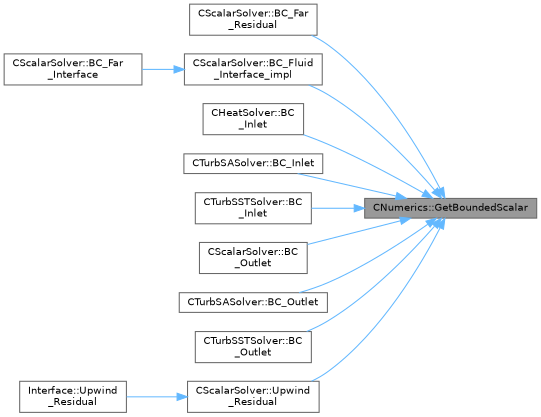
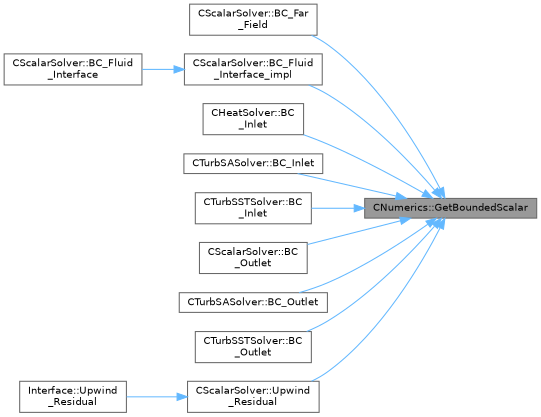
node "CScalarSolver::BC_Far _Residual": label "CScalarSolver::BC_Far _Residual" -> "CScalarSolver::BC_Far _Field"
node "CScalarSolver::BC_Far _Interface": label "CScalarSolver::BC_Far _Interface" -> "CScalarSolver::BC_Fluid _Interface"
